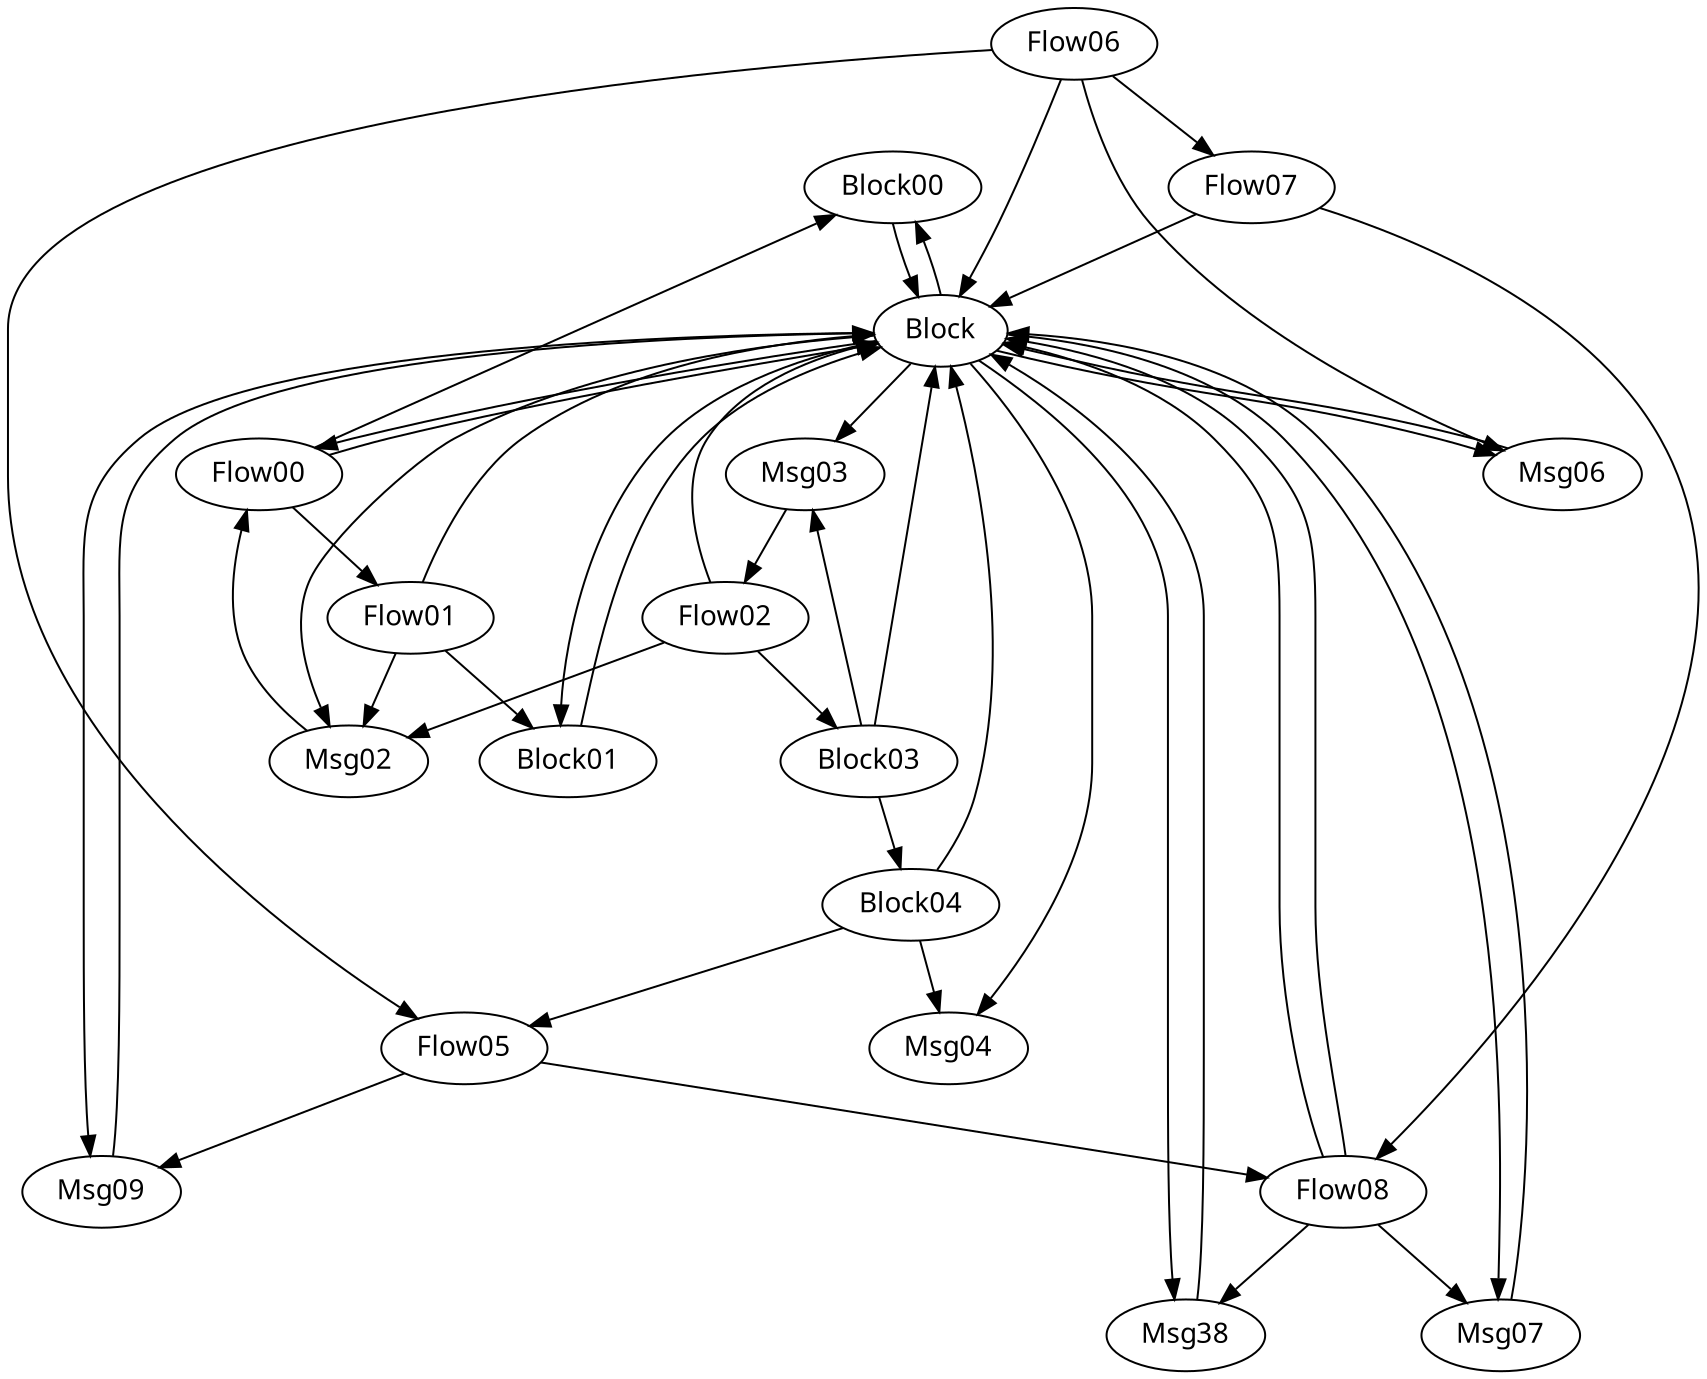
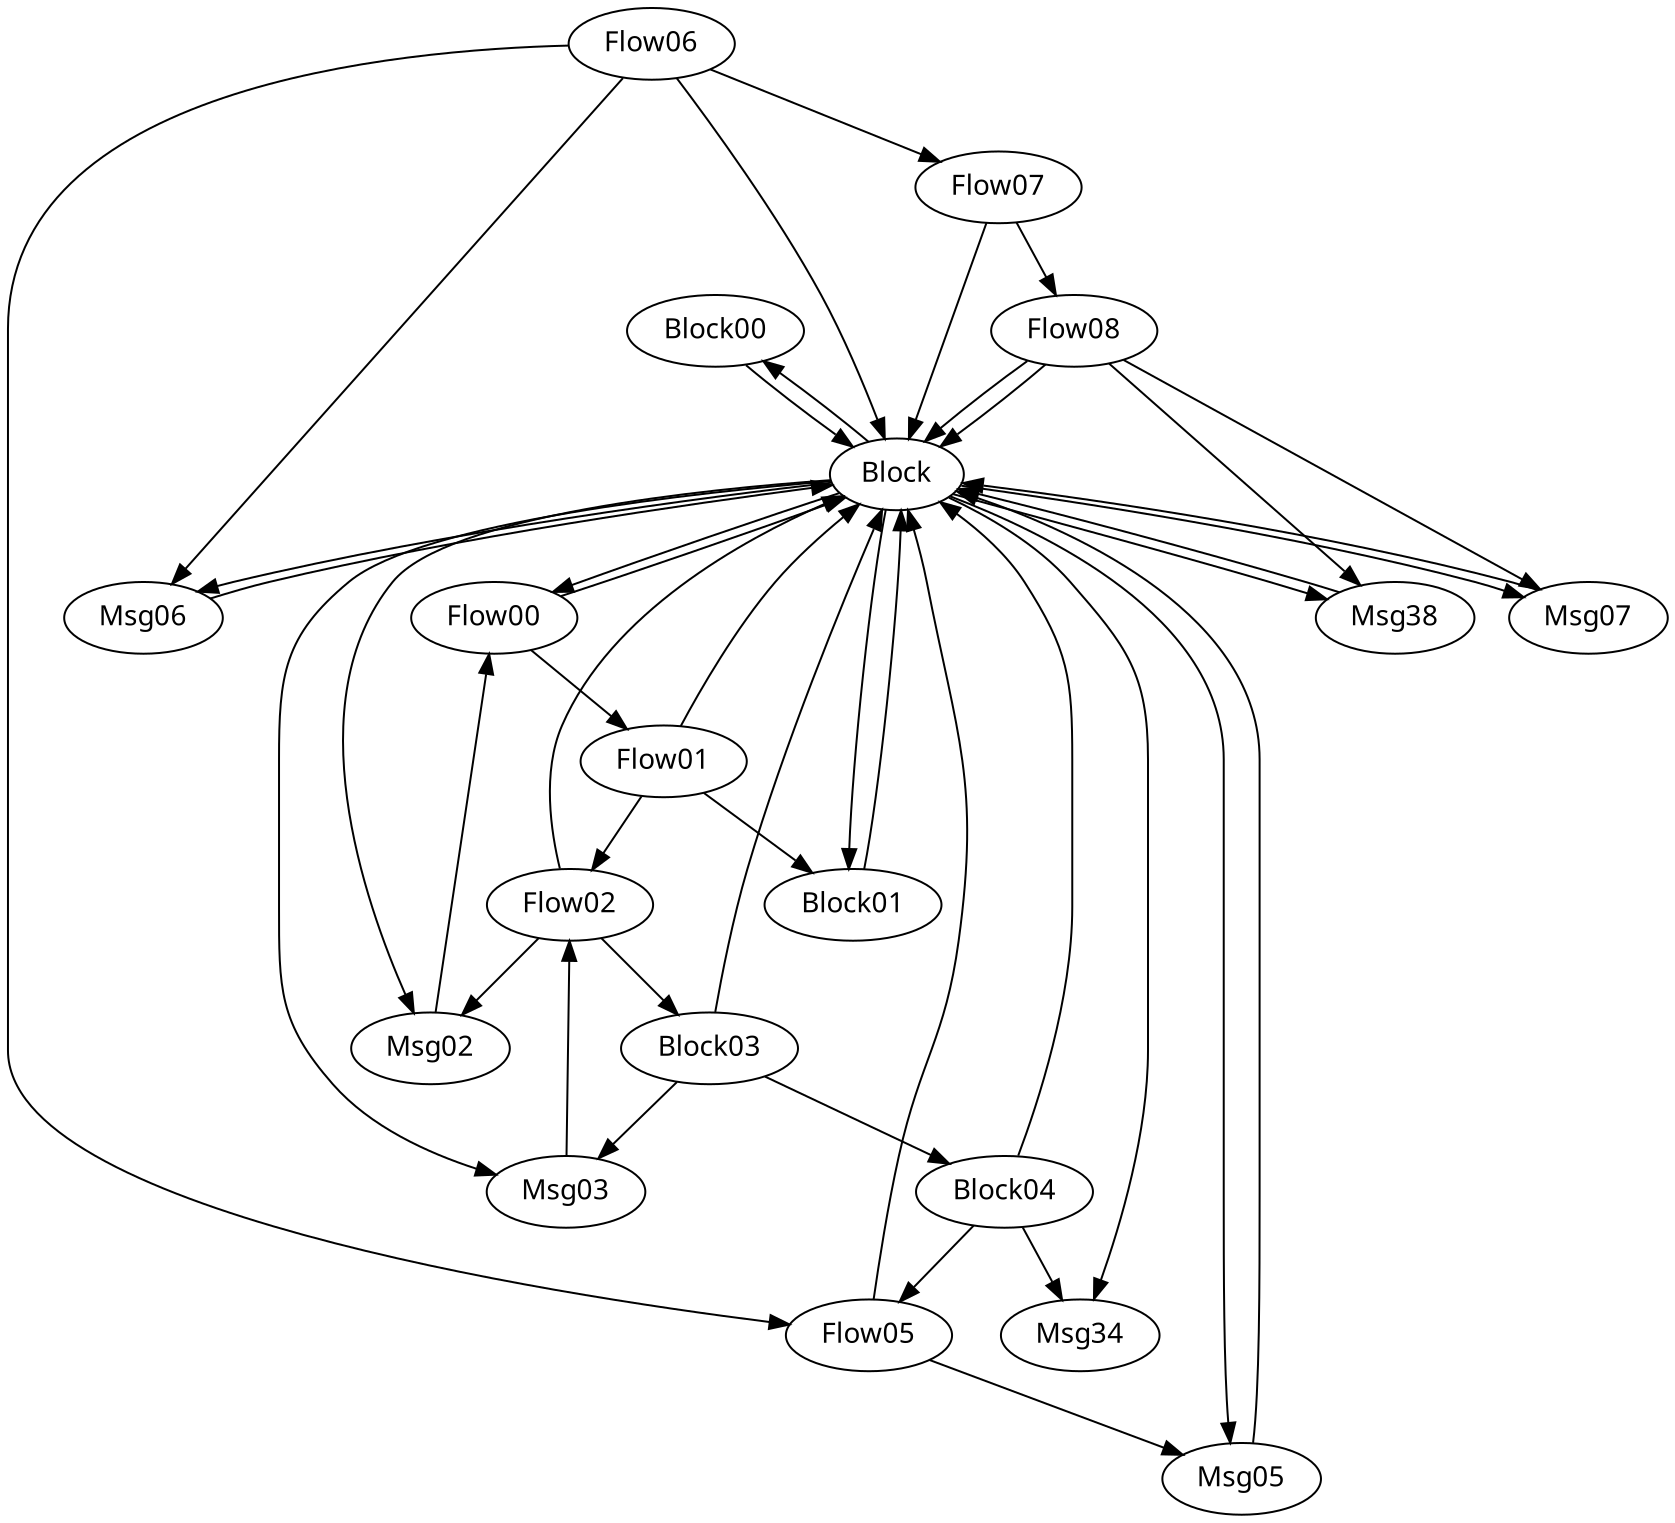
edge "Flow00" -> "Block00": removed
edge "Flow01" -> "Msg02": now "Flow01" -> "Flow02"
node "Msg04": label "Msg04" -> "Msg34"
edge "Flow05" -> "Flow08": now "Flow05" -> "Block"
node "Msg09": label "Msg09" -> "Msg05"
